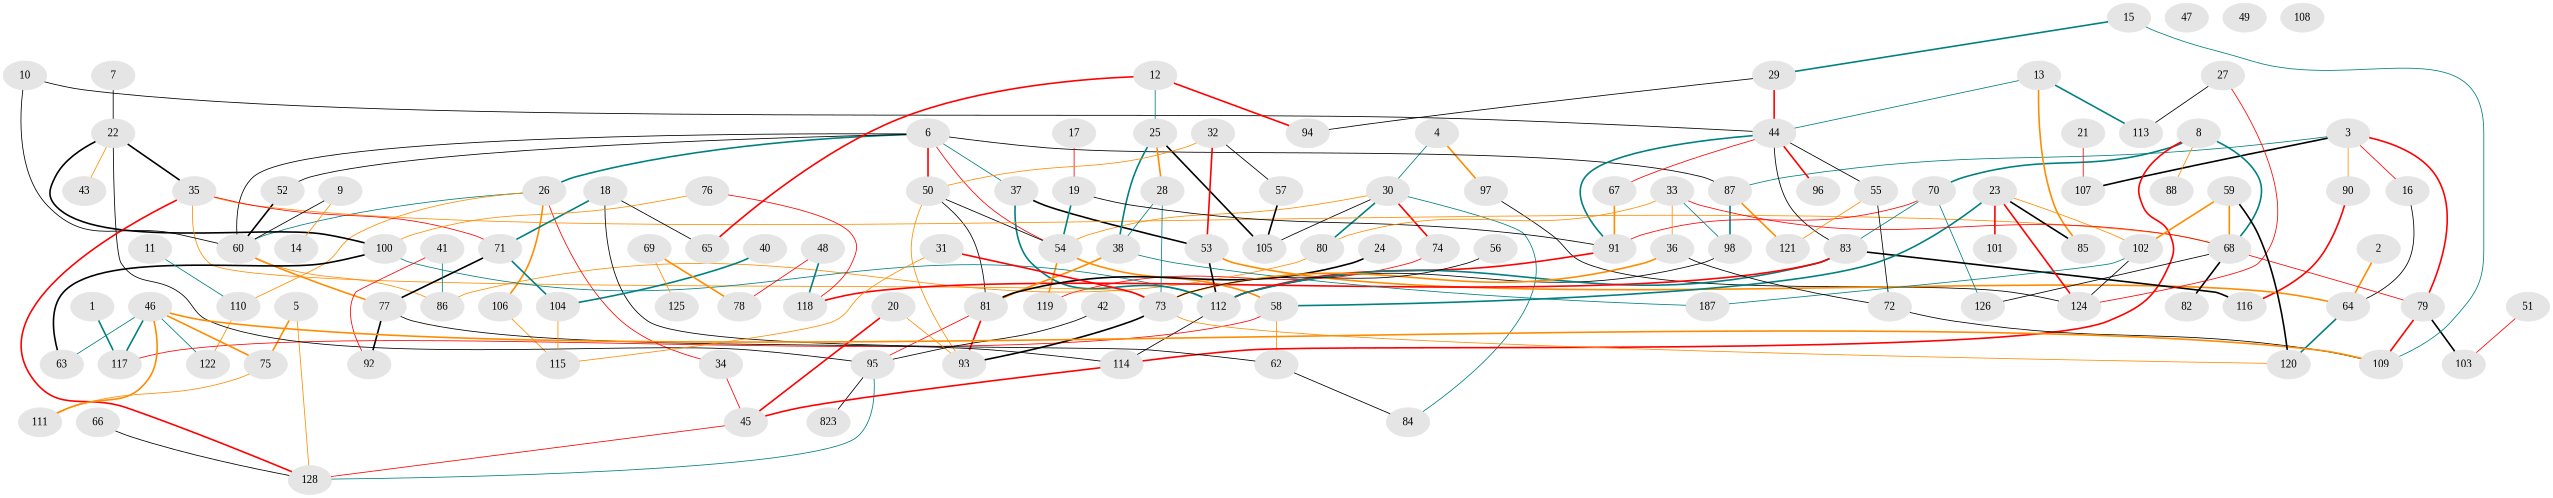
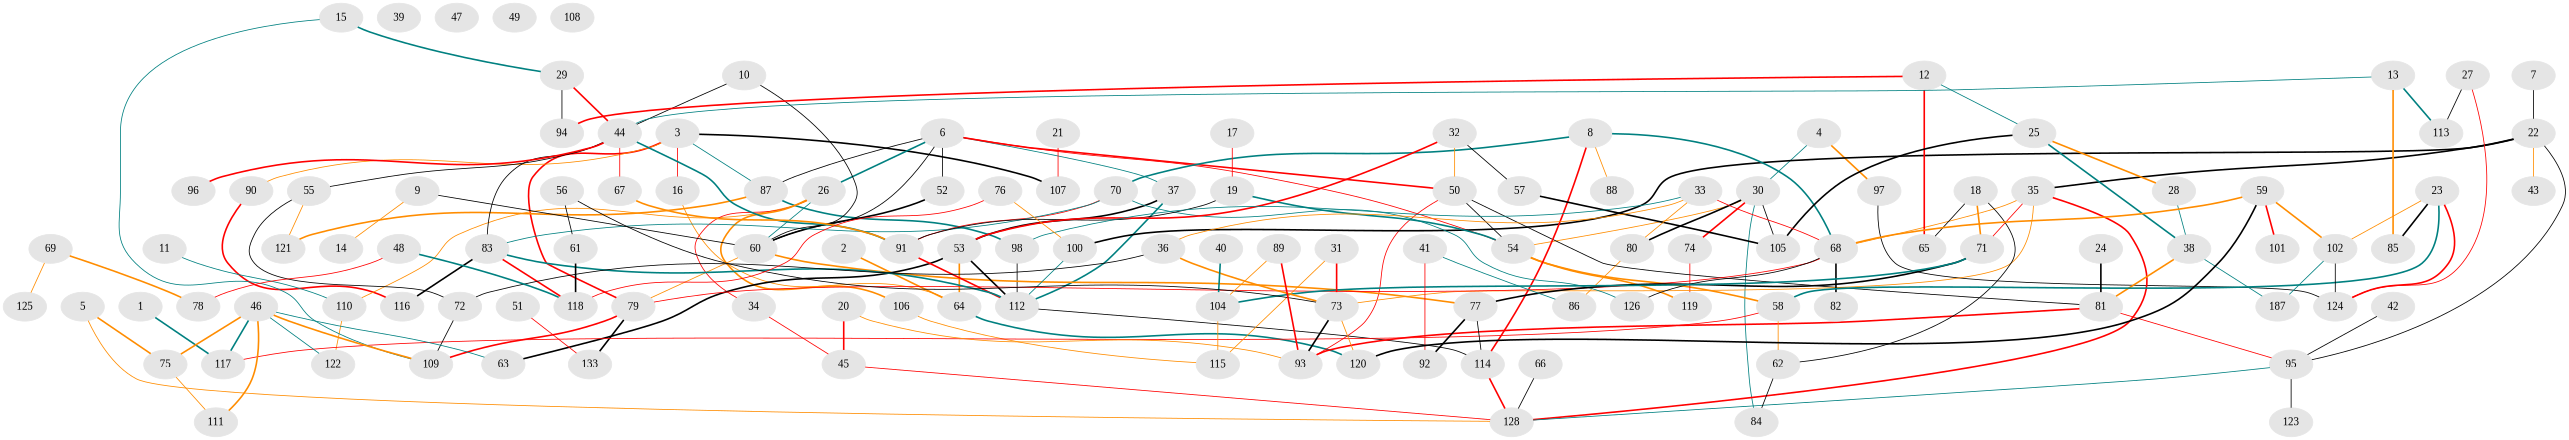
node "39": added
edge "30" -- "80": color teal -> black
edge "23" -- "101": now "59" -- "101"
edge "18" -- "71": color teal -> darkorange
node "61": added
edge "28" -- "73": removed
node "89": added
edge "16" -- "64": color black -> darkorange
edge "100" -- "63": now "53" -- "63"
edge "50" -- "93": color darkorange -> red
edge "60" -- "86": now "60" -- "79"
node "103": label "103" -> "133"
edge "114" -- "45": now "114" -- "128"
node "823": label "823" -> "123"
